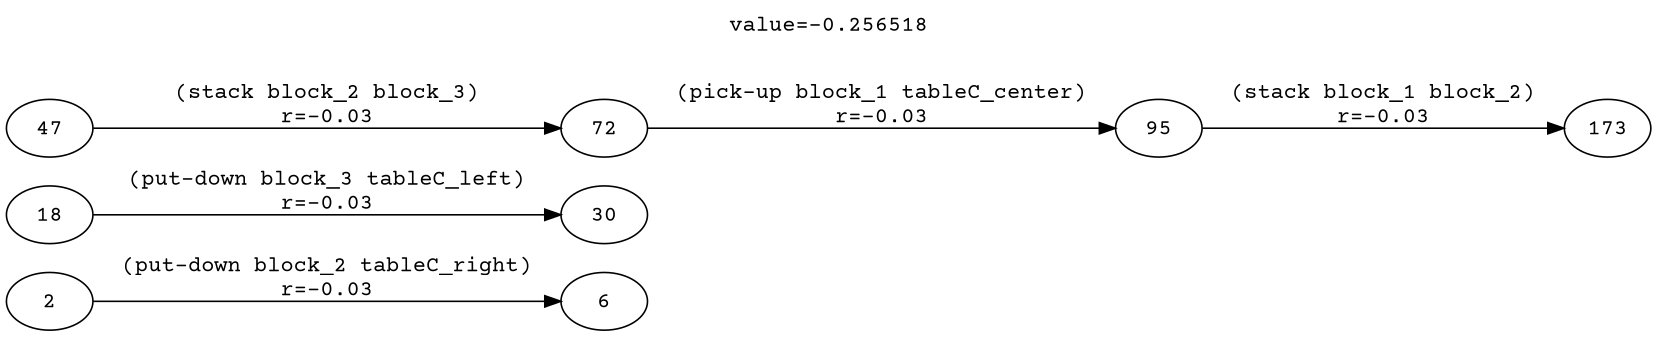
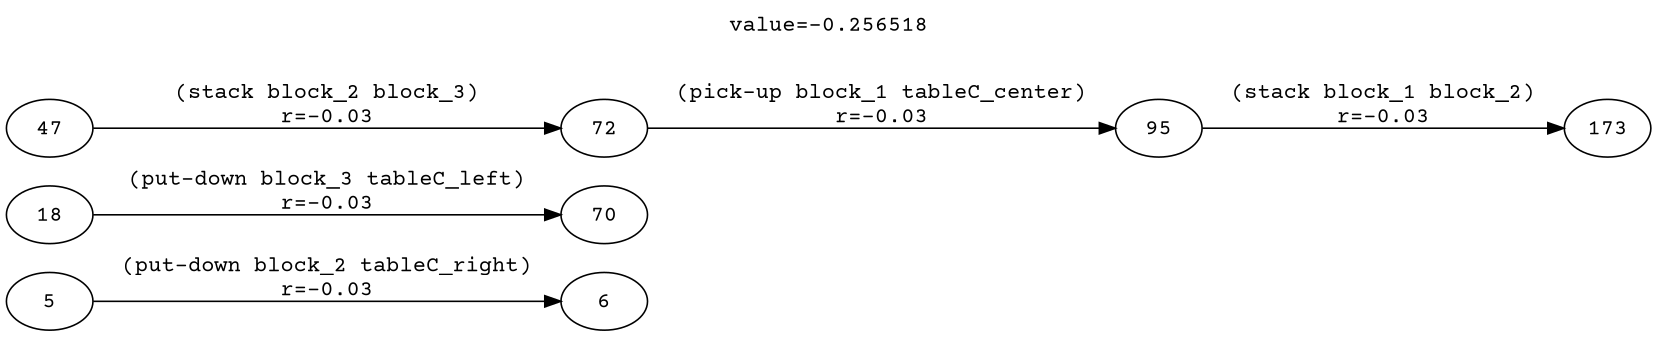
node "30": label "30" -> "70"
node "2": label "2" -> "5"
